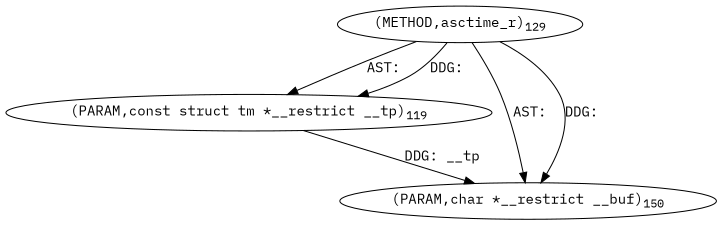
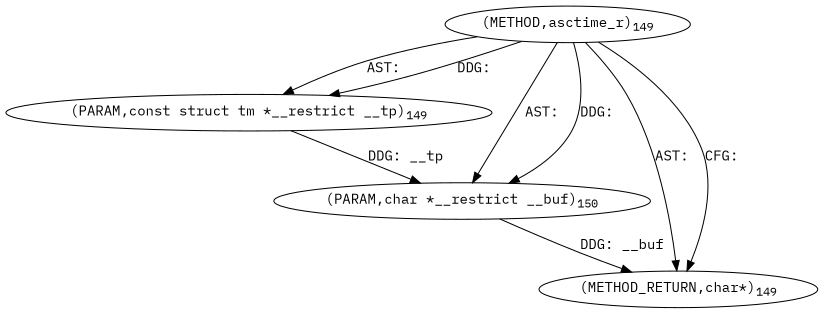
node "(METHOD,asctime_r)": text "129" -> "149"
node "(PARAM,const struct tm *__restrict __tp)": text "119" -> "149"
node "(METHOD_RETURN,char*)": added
